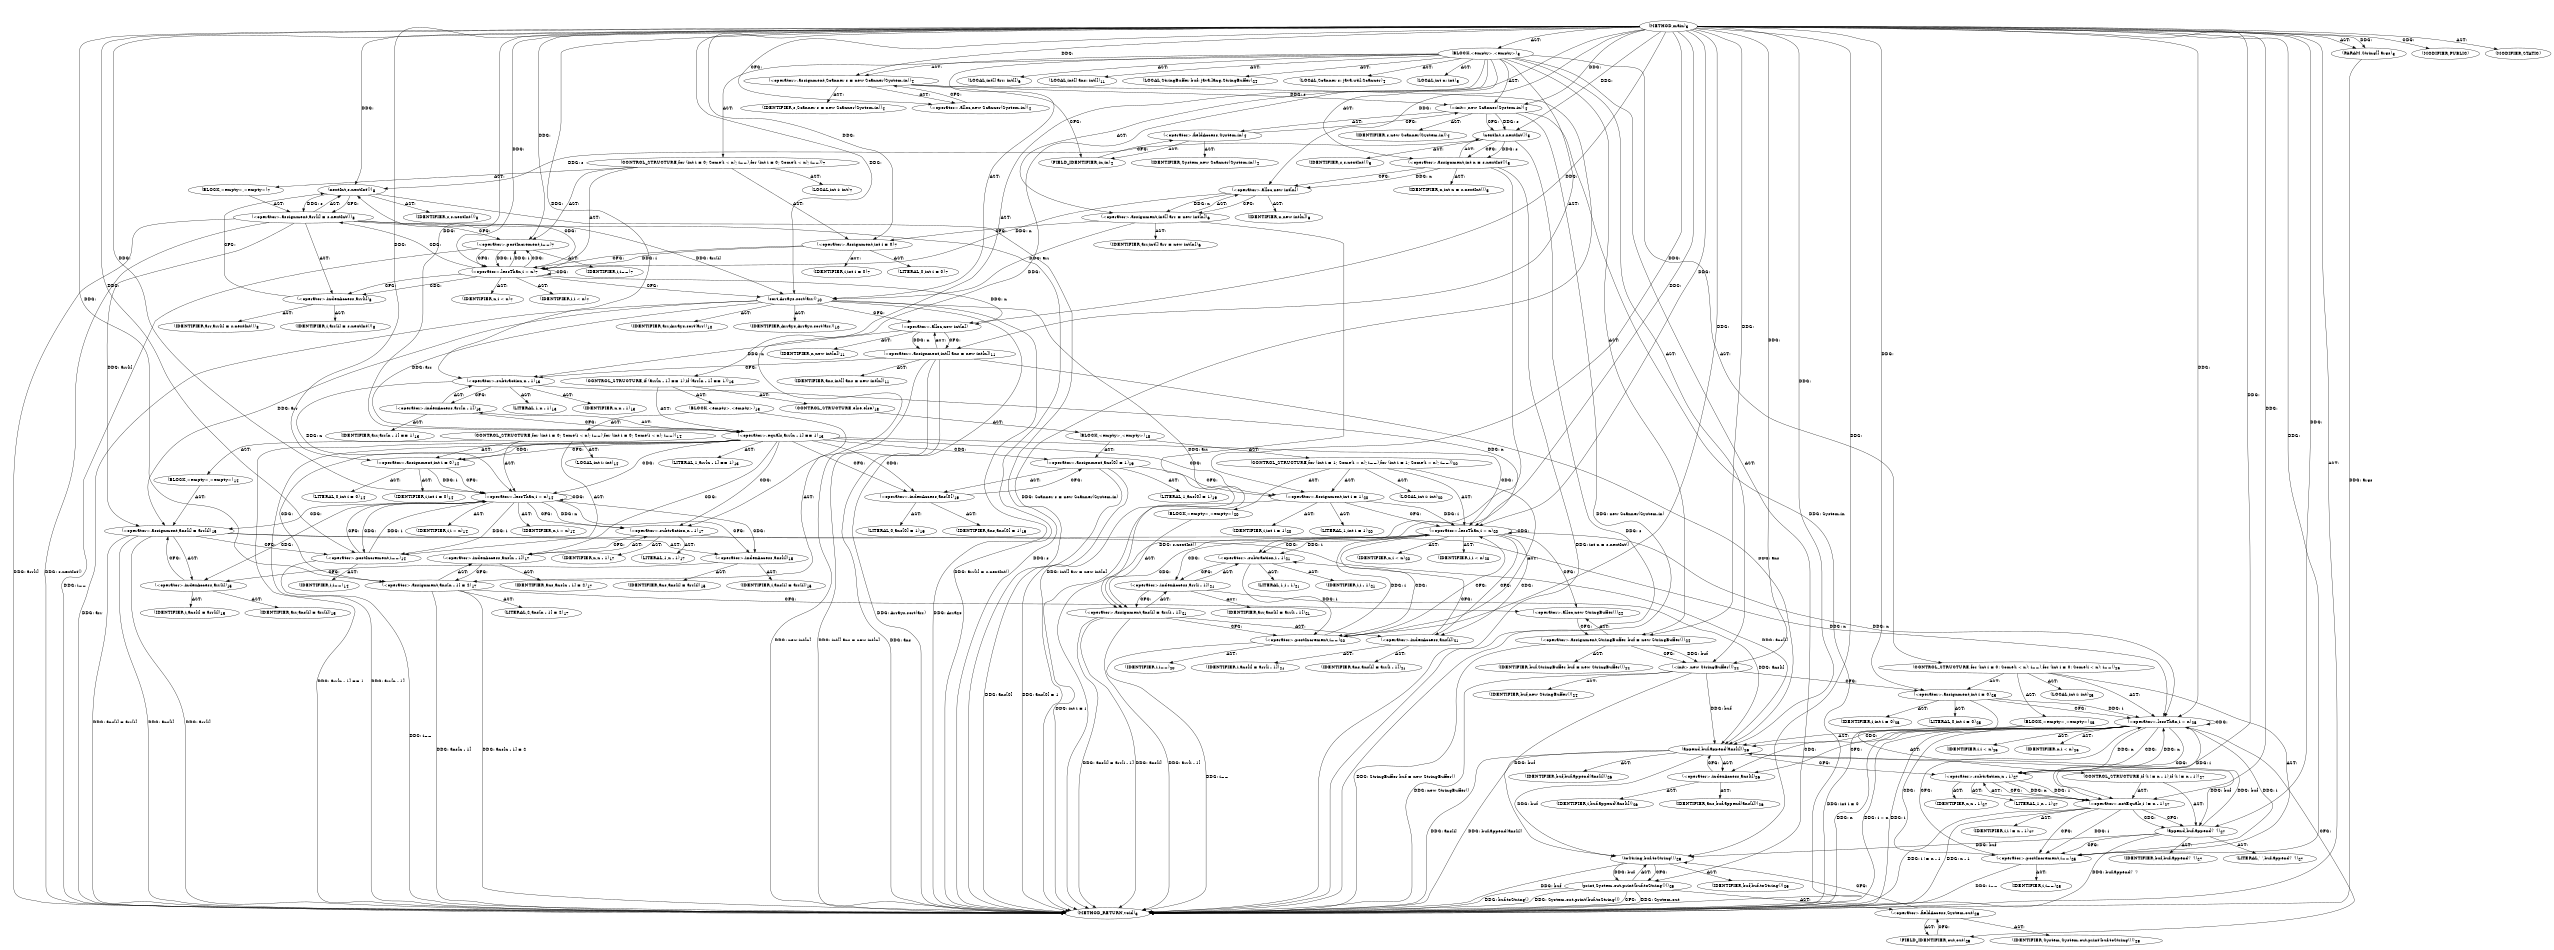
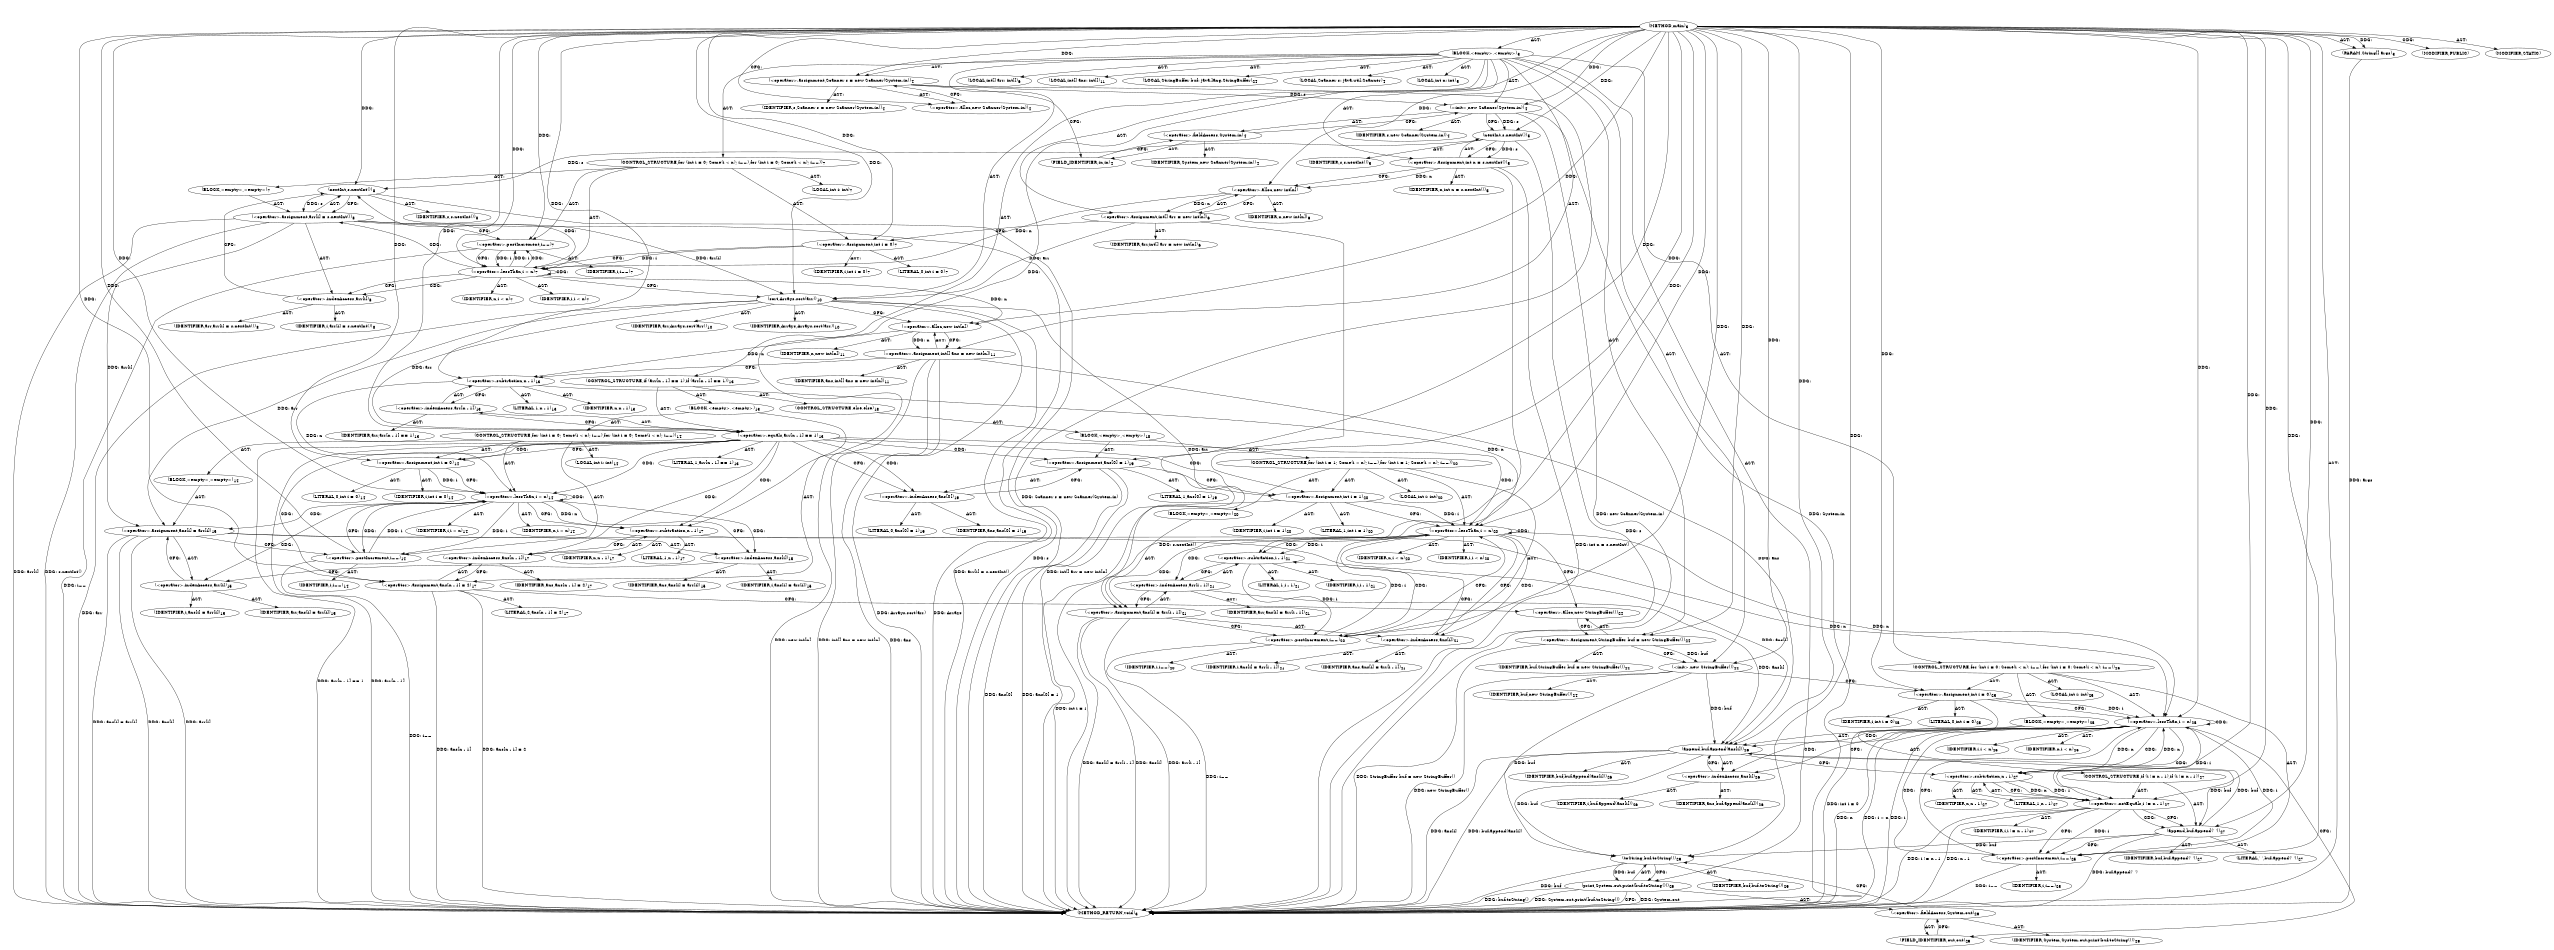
edge "(METHOD,main)" -> "(<operator>.assignment,ans[0] = 1)": added, label "DDG:"
